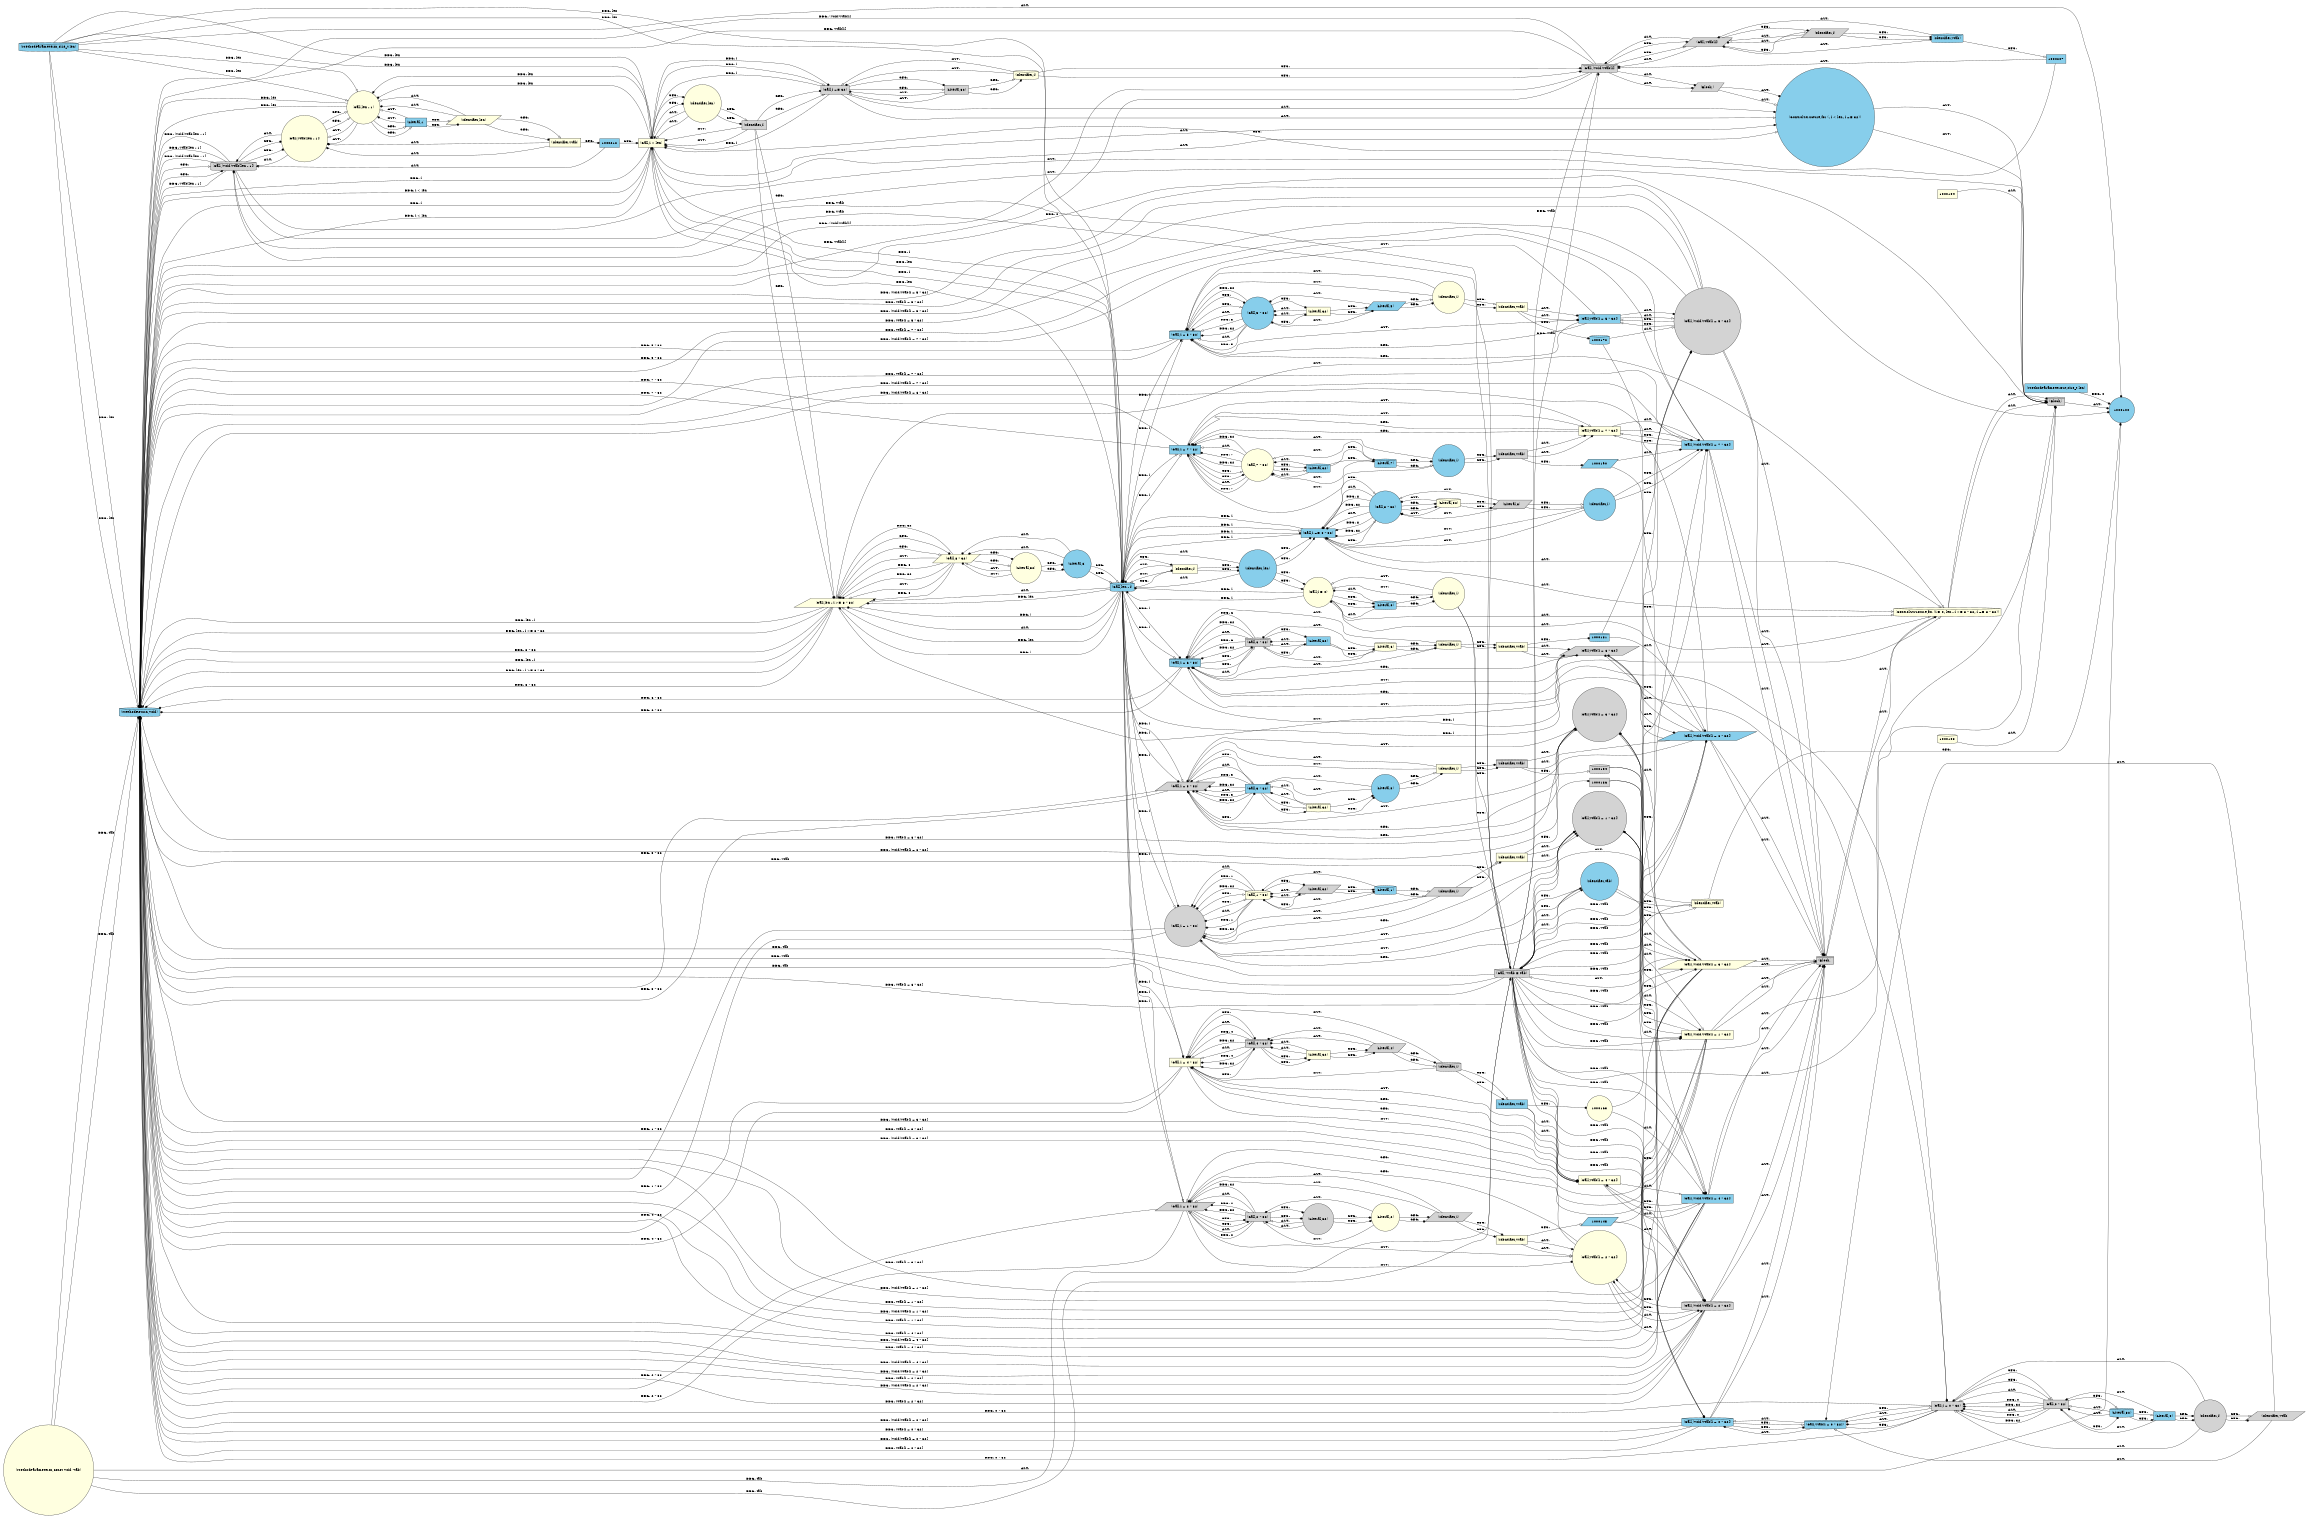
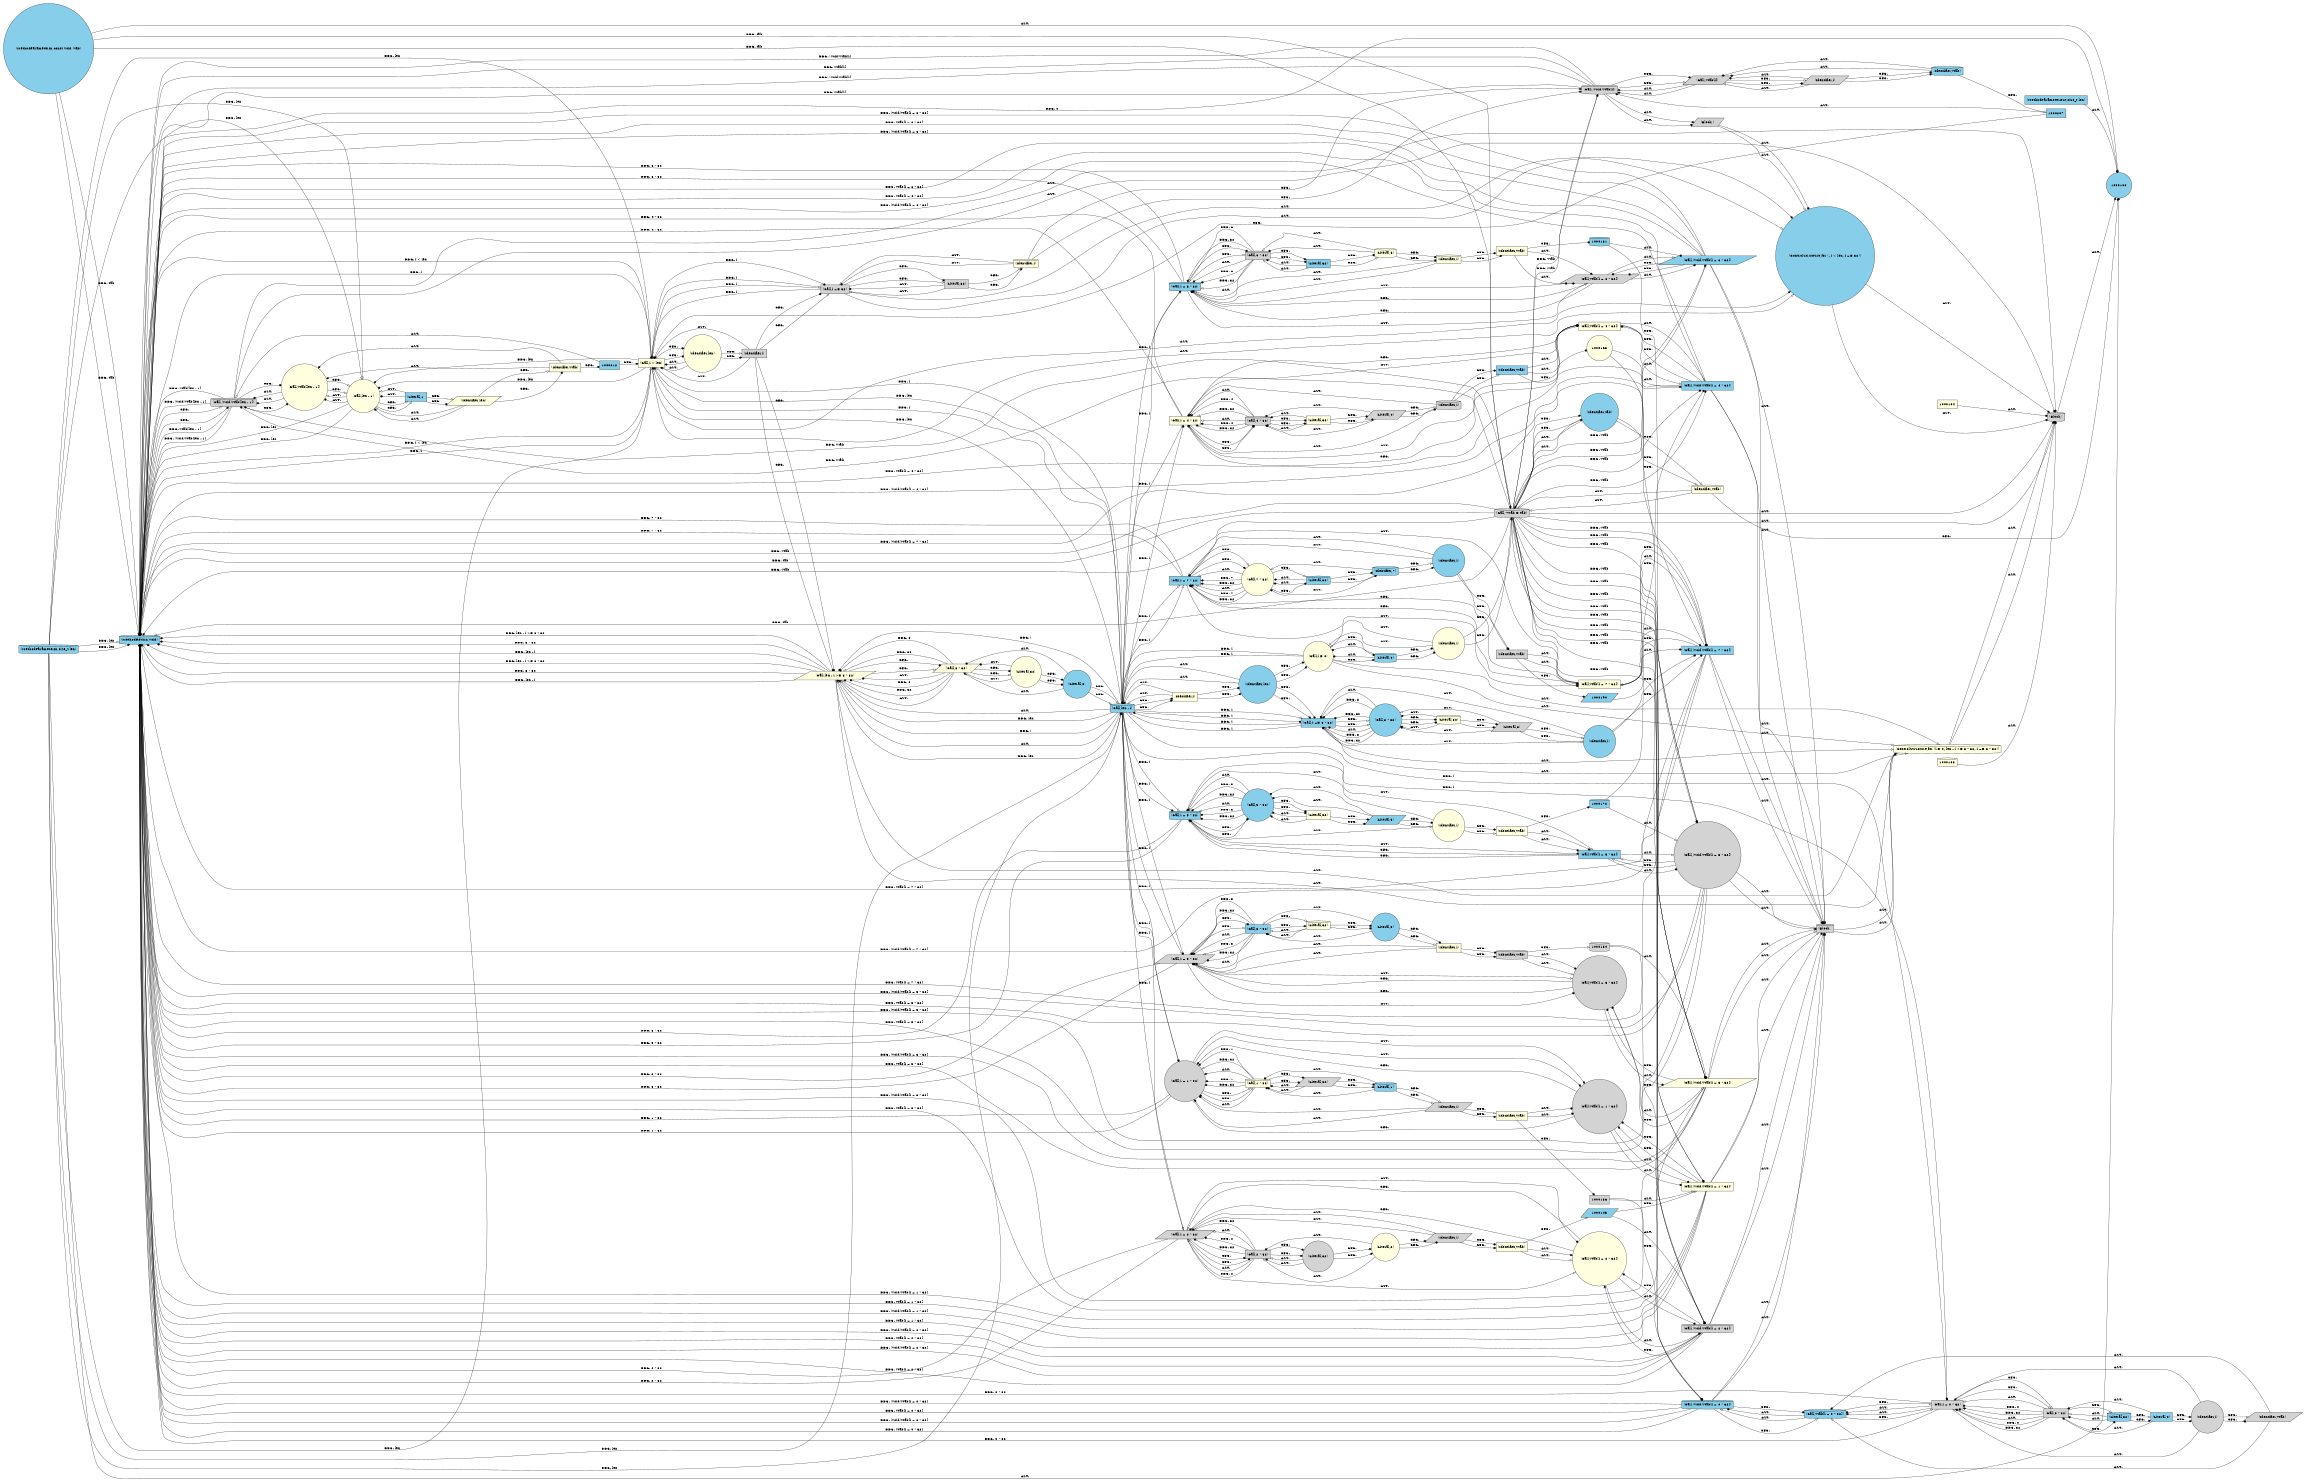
edge "(MethodParameterOut,size_t len)" -> "1000100": label "DDG: 0" -> "AST: "
node "(Literal,7)": label "(Literal,7)" -> "(Identifier,7)"
edge "1000190" -> "(Call,(void)vtab[i + 6 * 32])": removed, label "CFG:"
node "(MethodParameterIn,const void *tab)": fillcolor lightyellow -> skyblue
